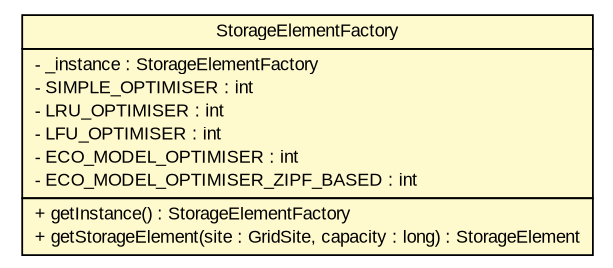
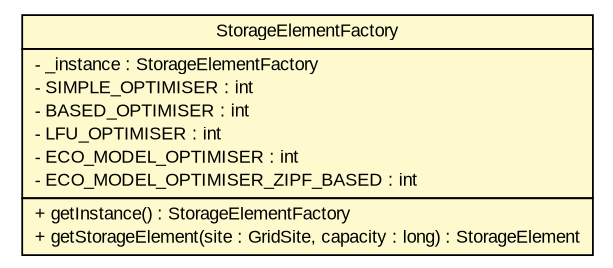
node "StorageElementFactory": text "- LRU_OPTIMISER : int" -> "- BASED_OPTIMISER : int"
